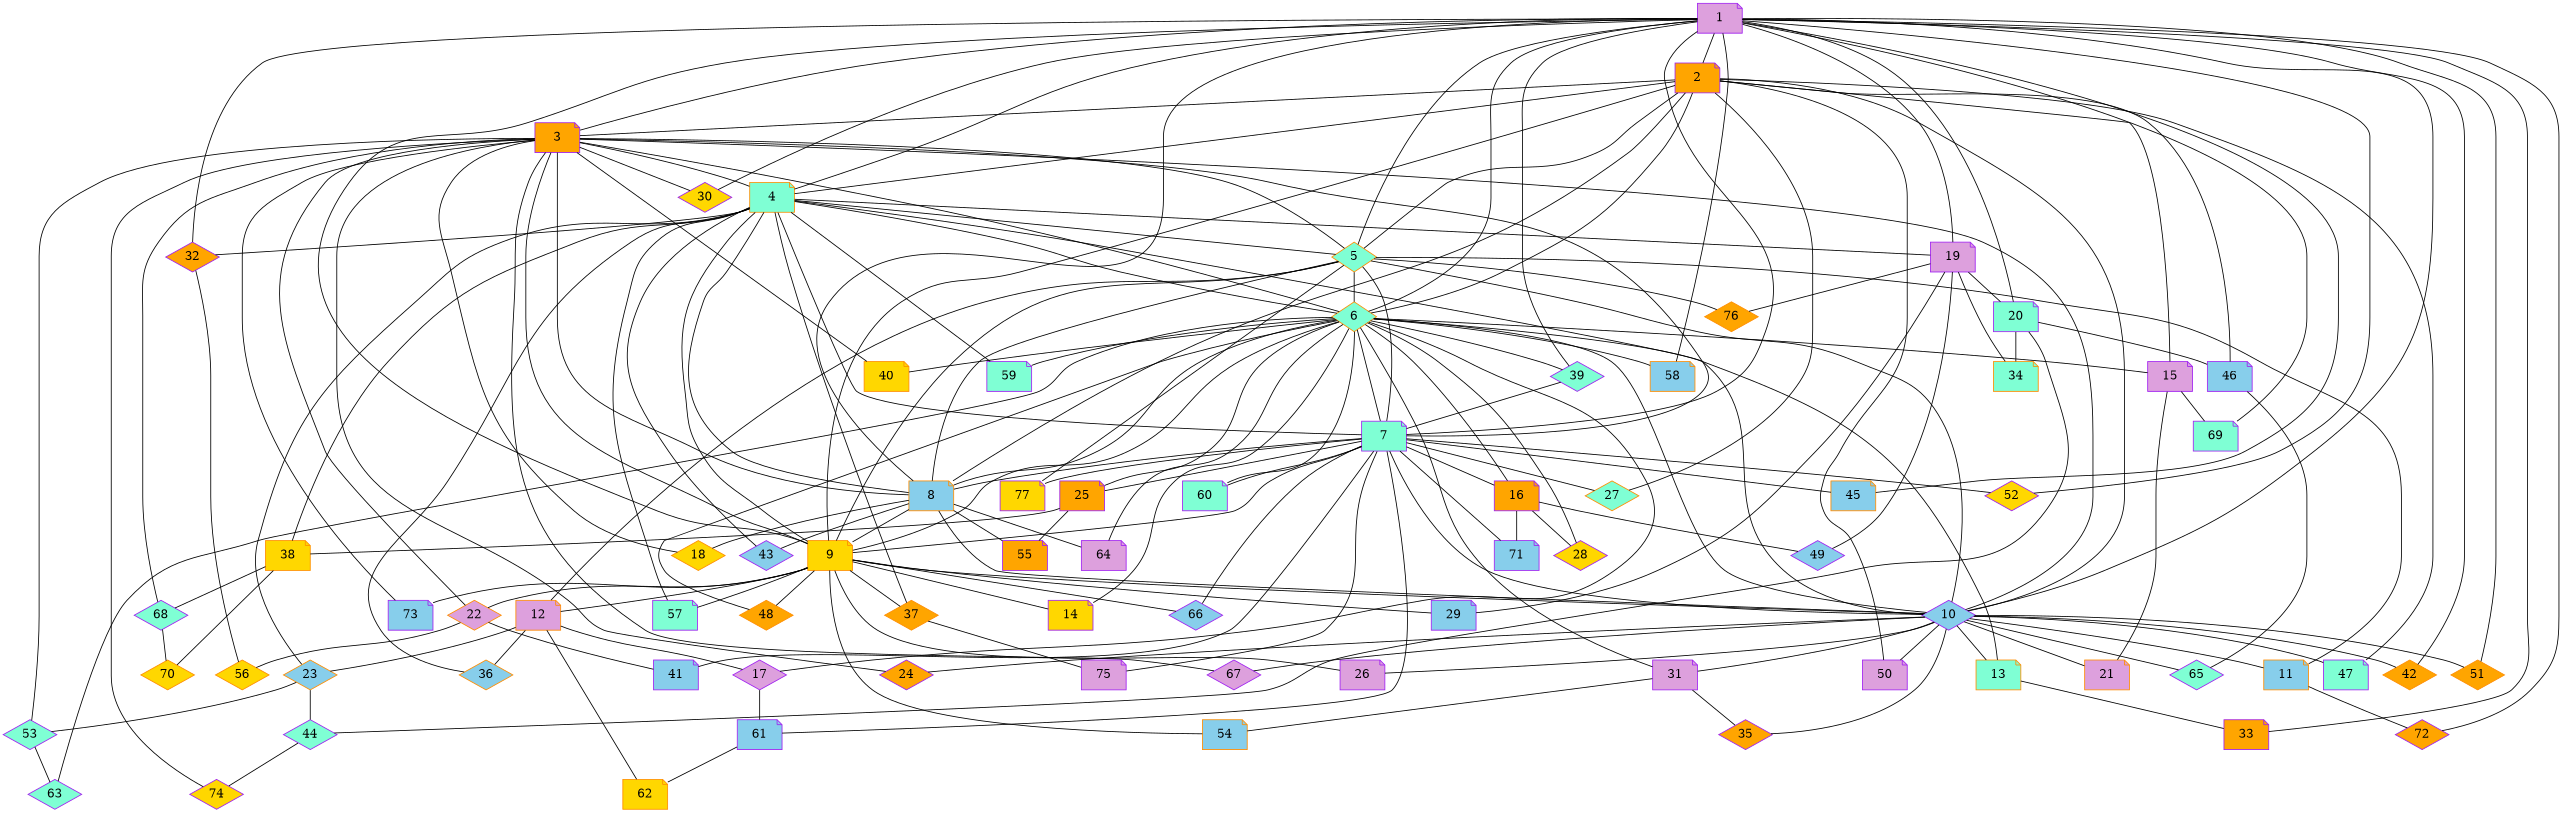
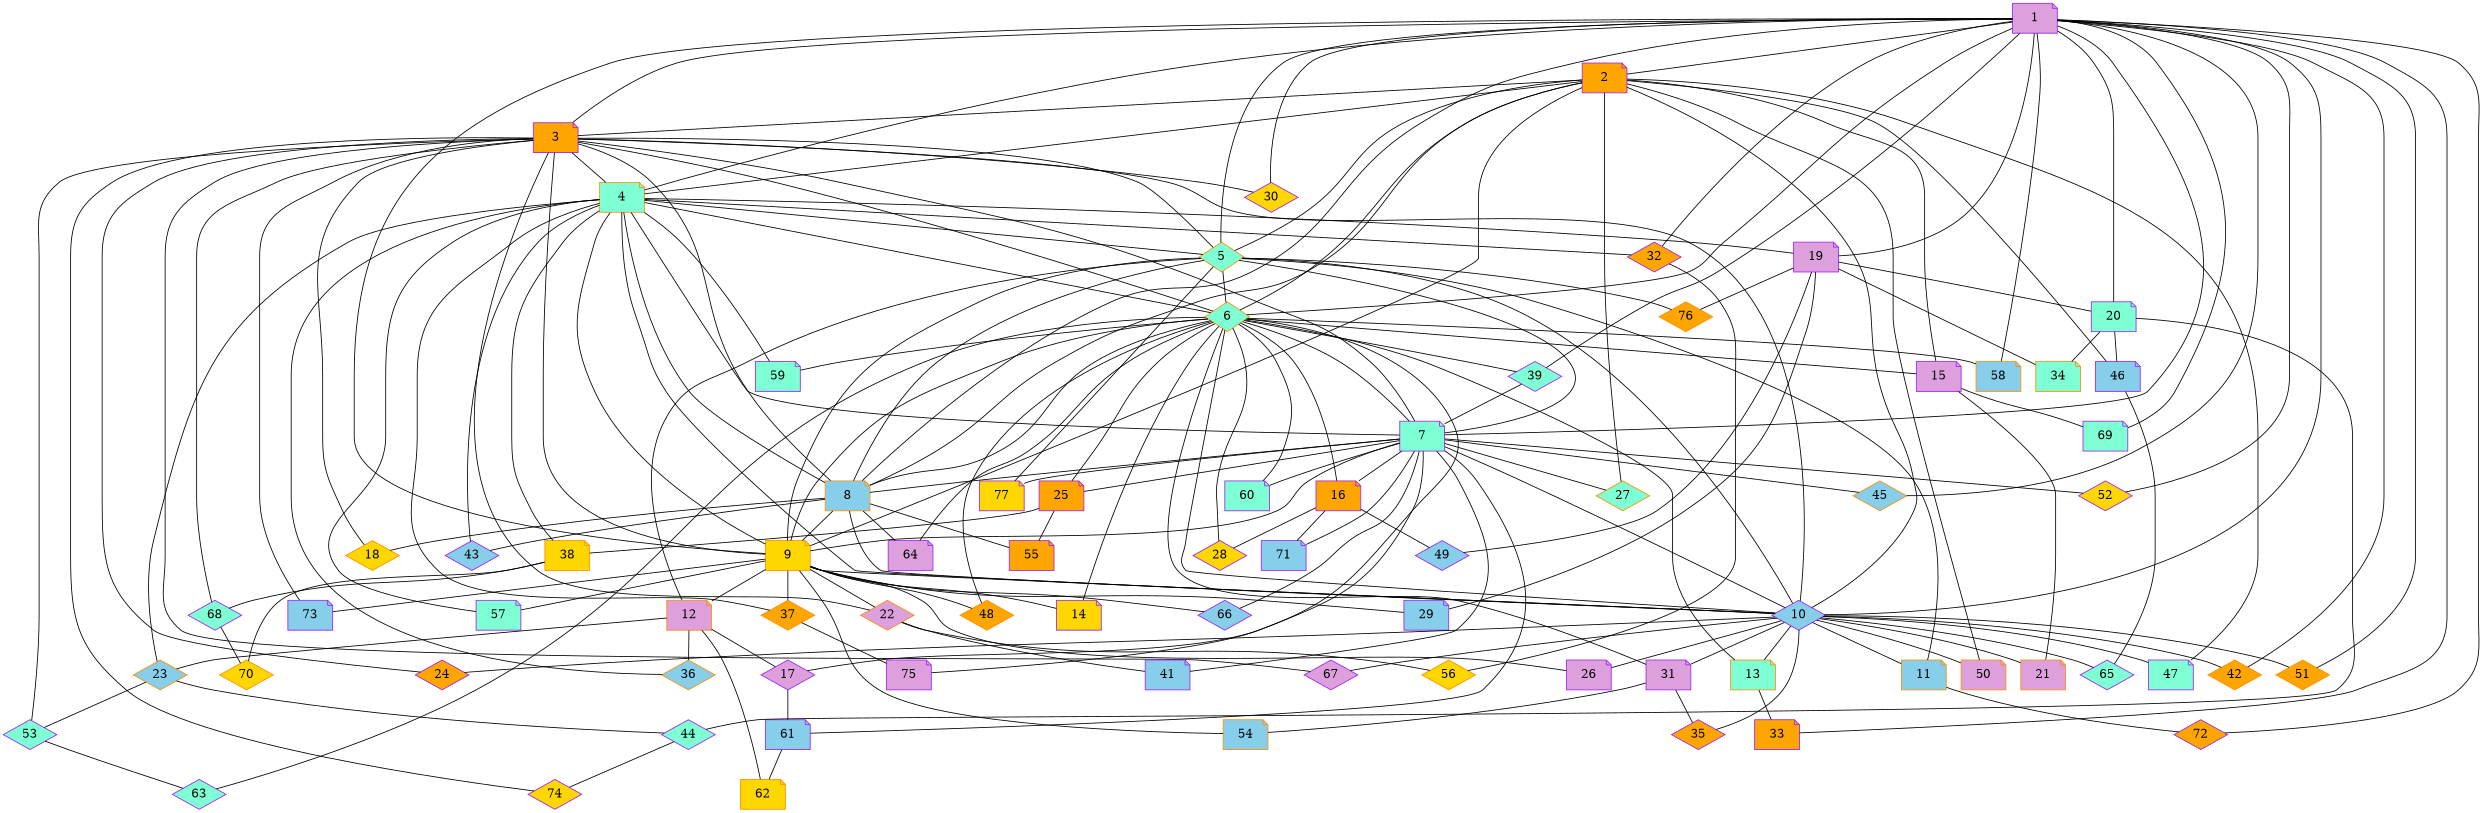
node "40": removed
node "45": shape note -> diamond
node "50": color purple -> darkorange
